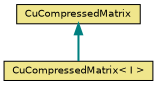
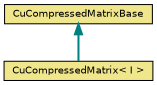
node "CuCompressedMatrix": label "CuCompressedMatrix" -> "CuCompressedMatrixBase"
